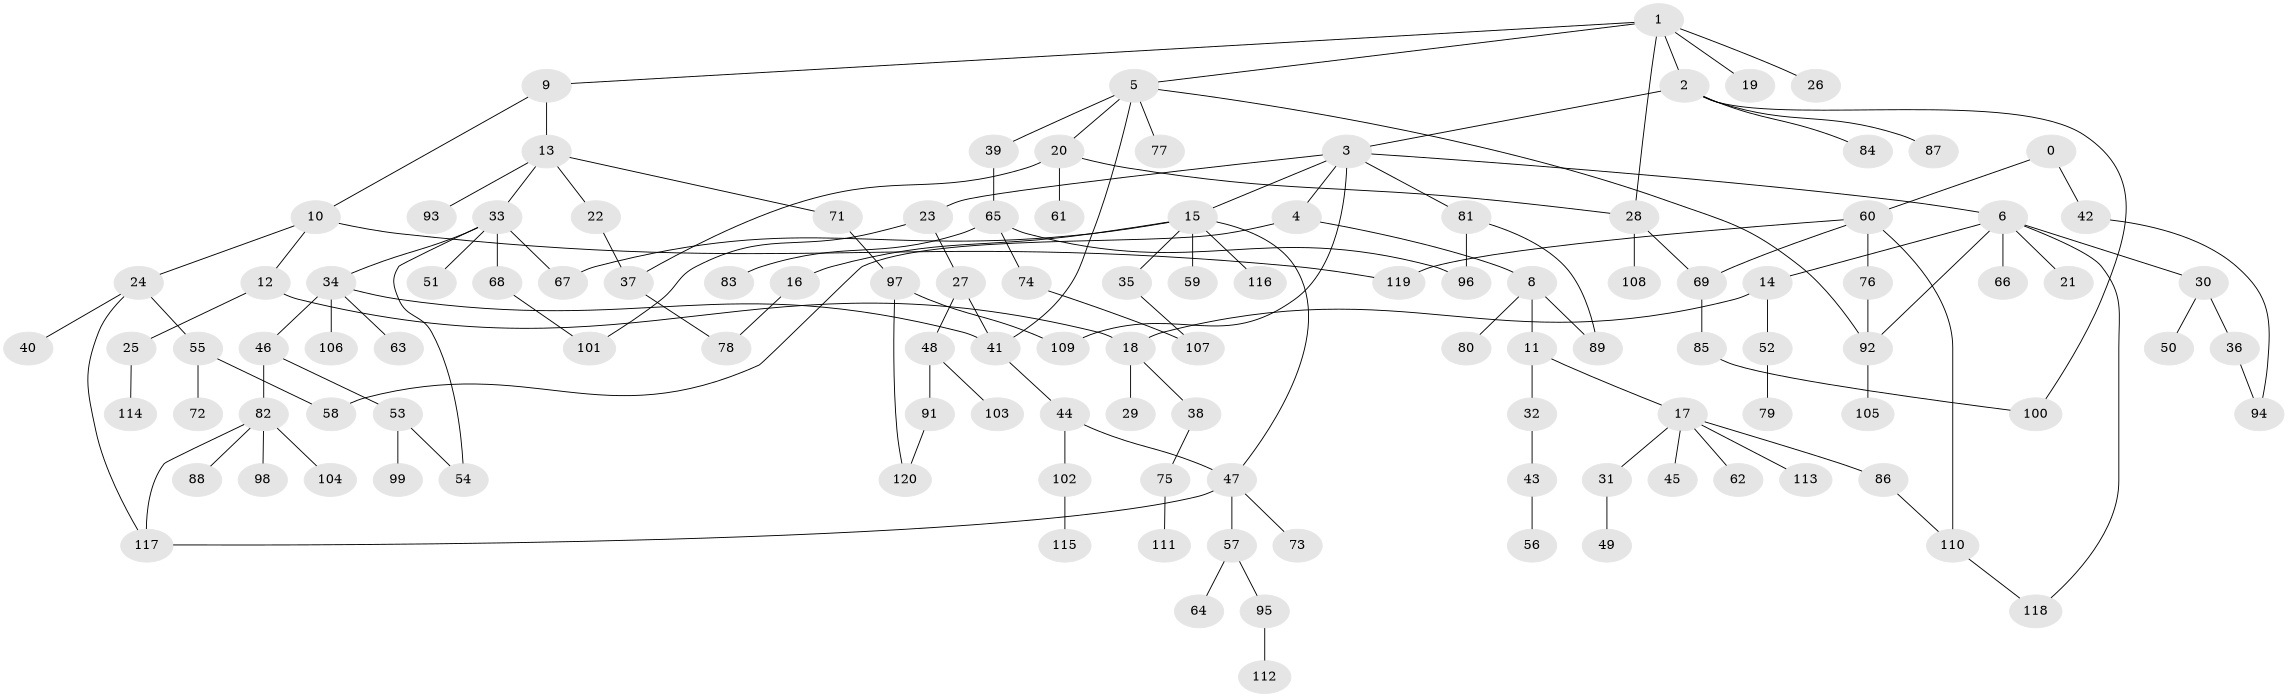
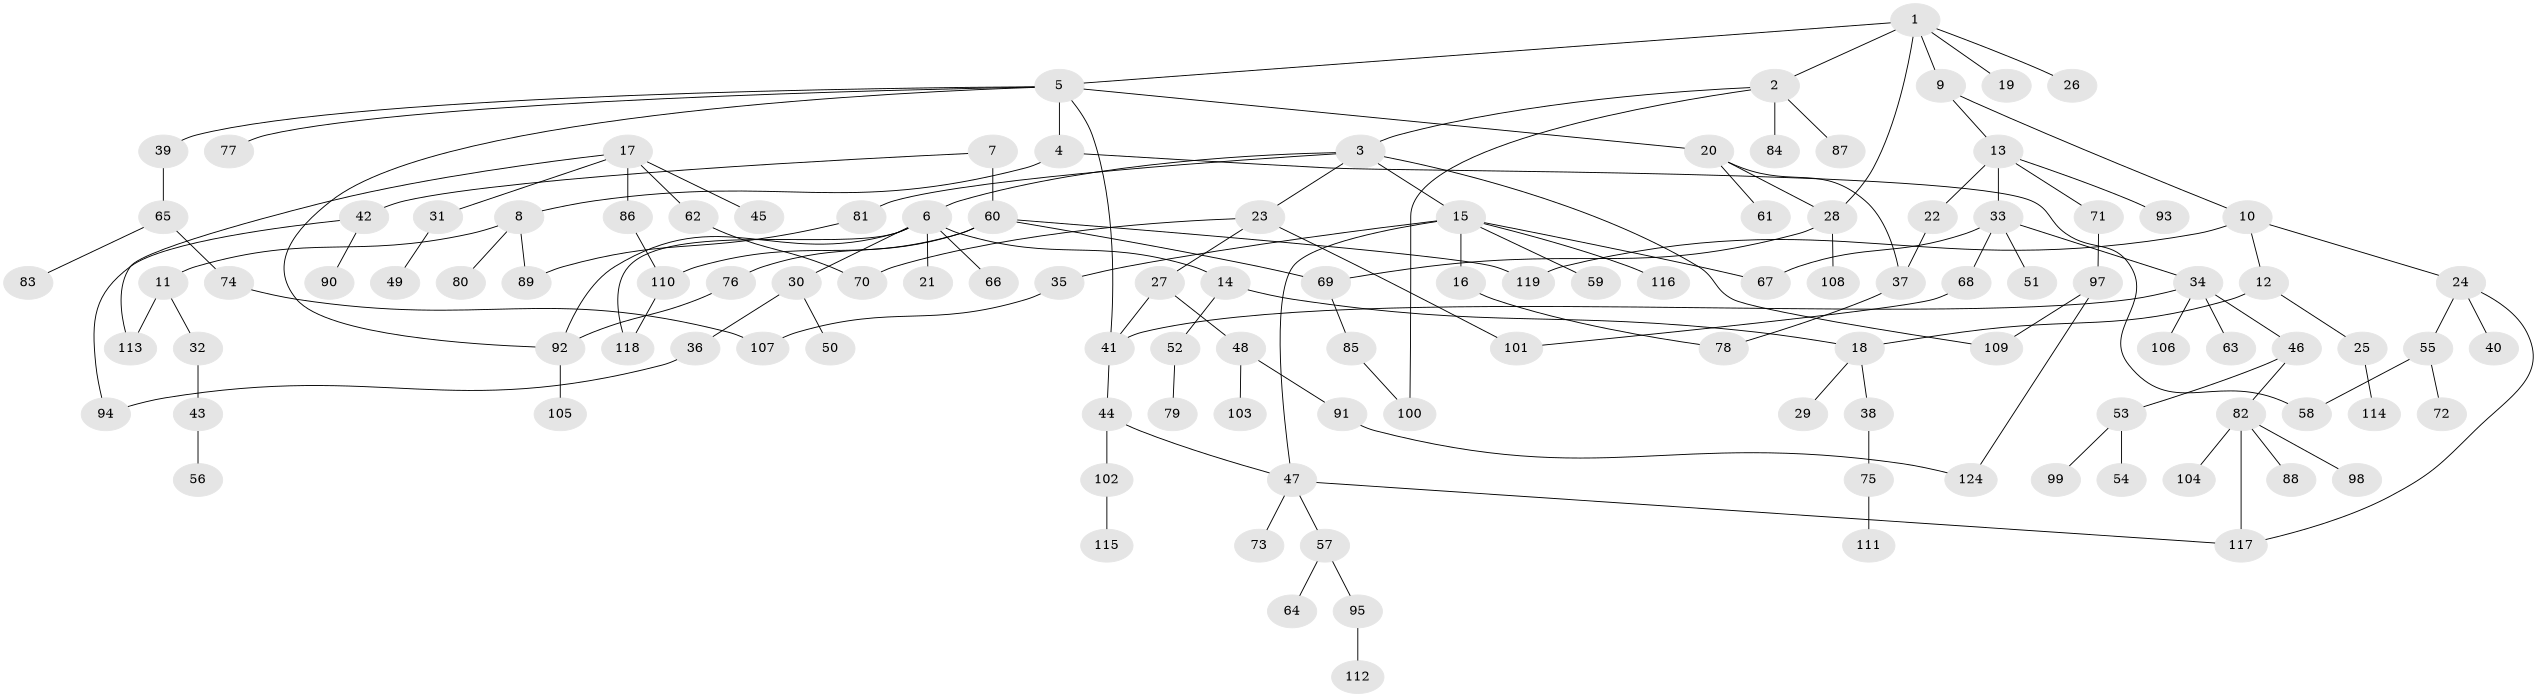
node "0": label "0" -> "7"
edge "3" -- "4": now "5" -- "4"
node "90": added
node "70": added
node "96": removed
edge "33" -- "54": removed
edge "11" -- "17": now "11" -- "113"
node "120": label "120" -> "124"
